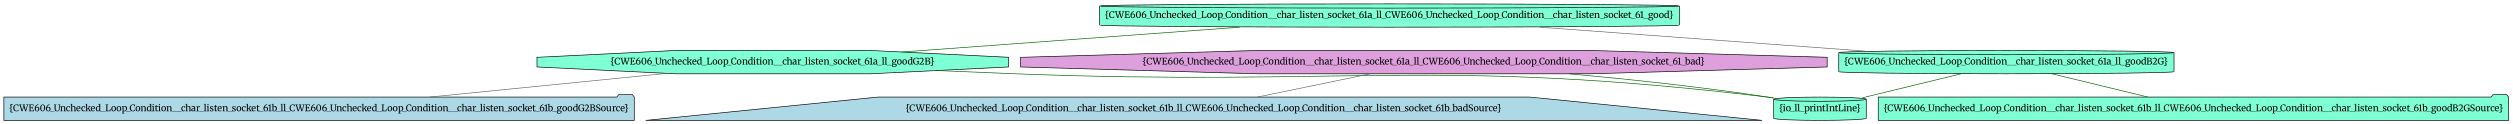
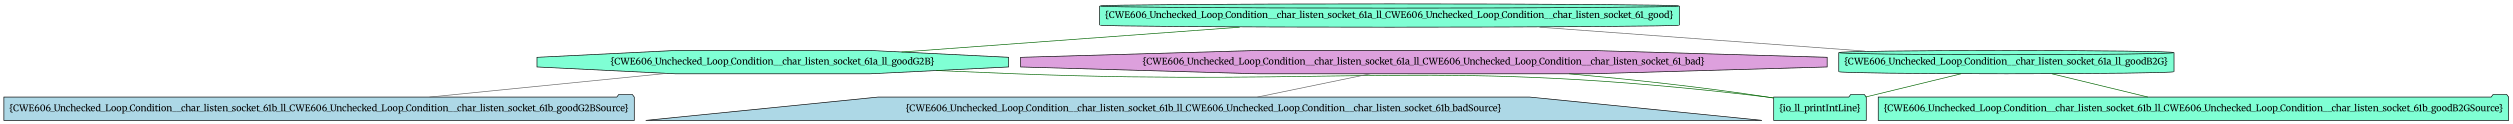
node "{io_ll_printIntLine}": shape cylinder -> folder
